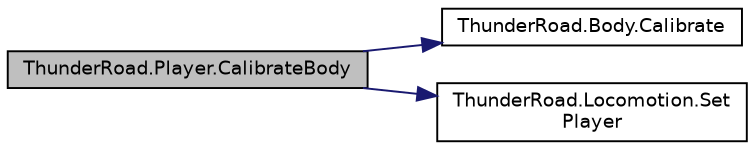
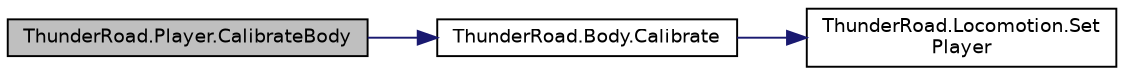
edge "ThunderRoad.Player.CalibrateBody" -> "ThunderRoad.Locomotion.Set Player": now "ThunderRoad.Body.Calibrate" -> "ThunderRoad.Locomotion.Set Player"
